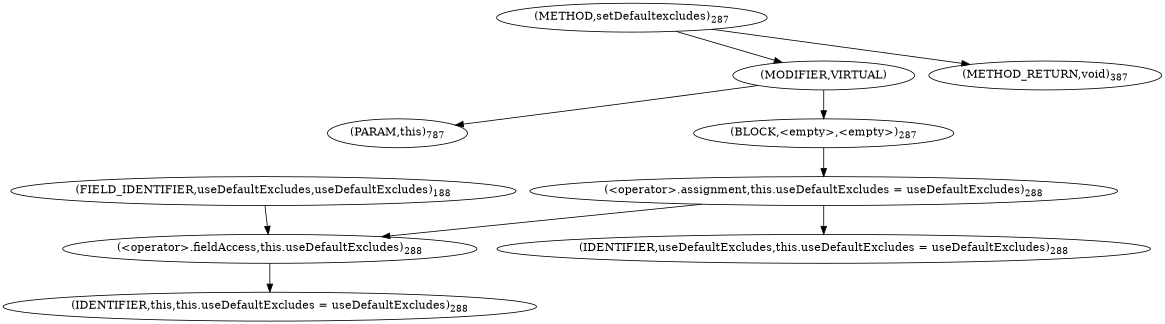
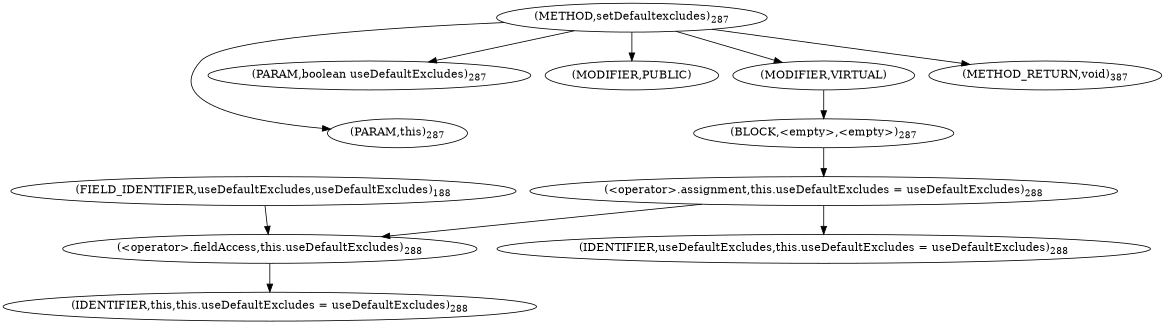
node "(PARAM,boolean useDefaultExcludes)": added
node "(MODIFIER,PUBLIC)": added
edge "(MODIFIER,VIRTUAL)" -> "(PARAM,this)": now "(METHOD,setDefaultexcludes)" -> "(PARAM,this)"
node "(PARAM,this)": text "787" -> "287"
